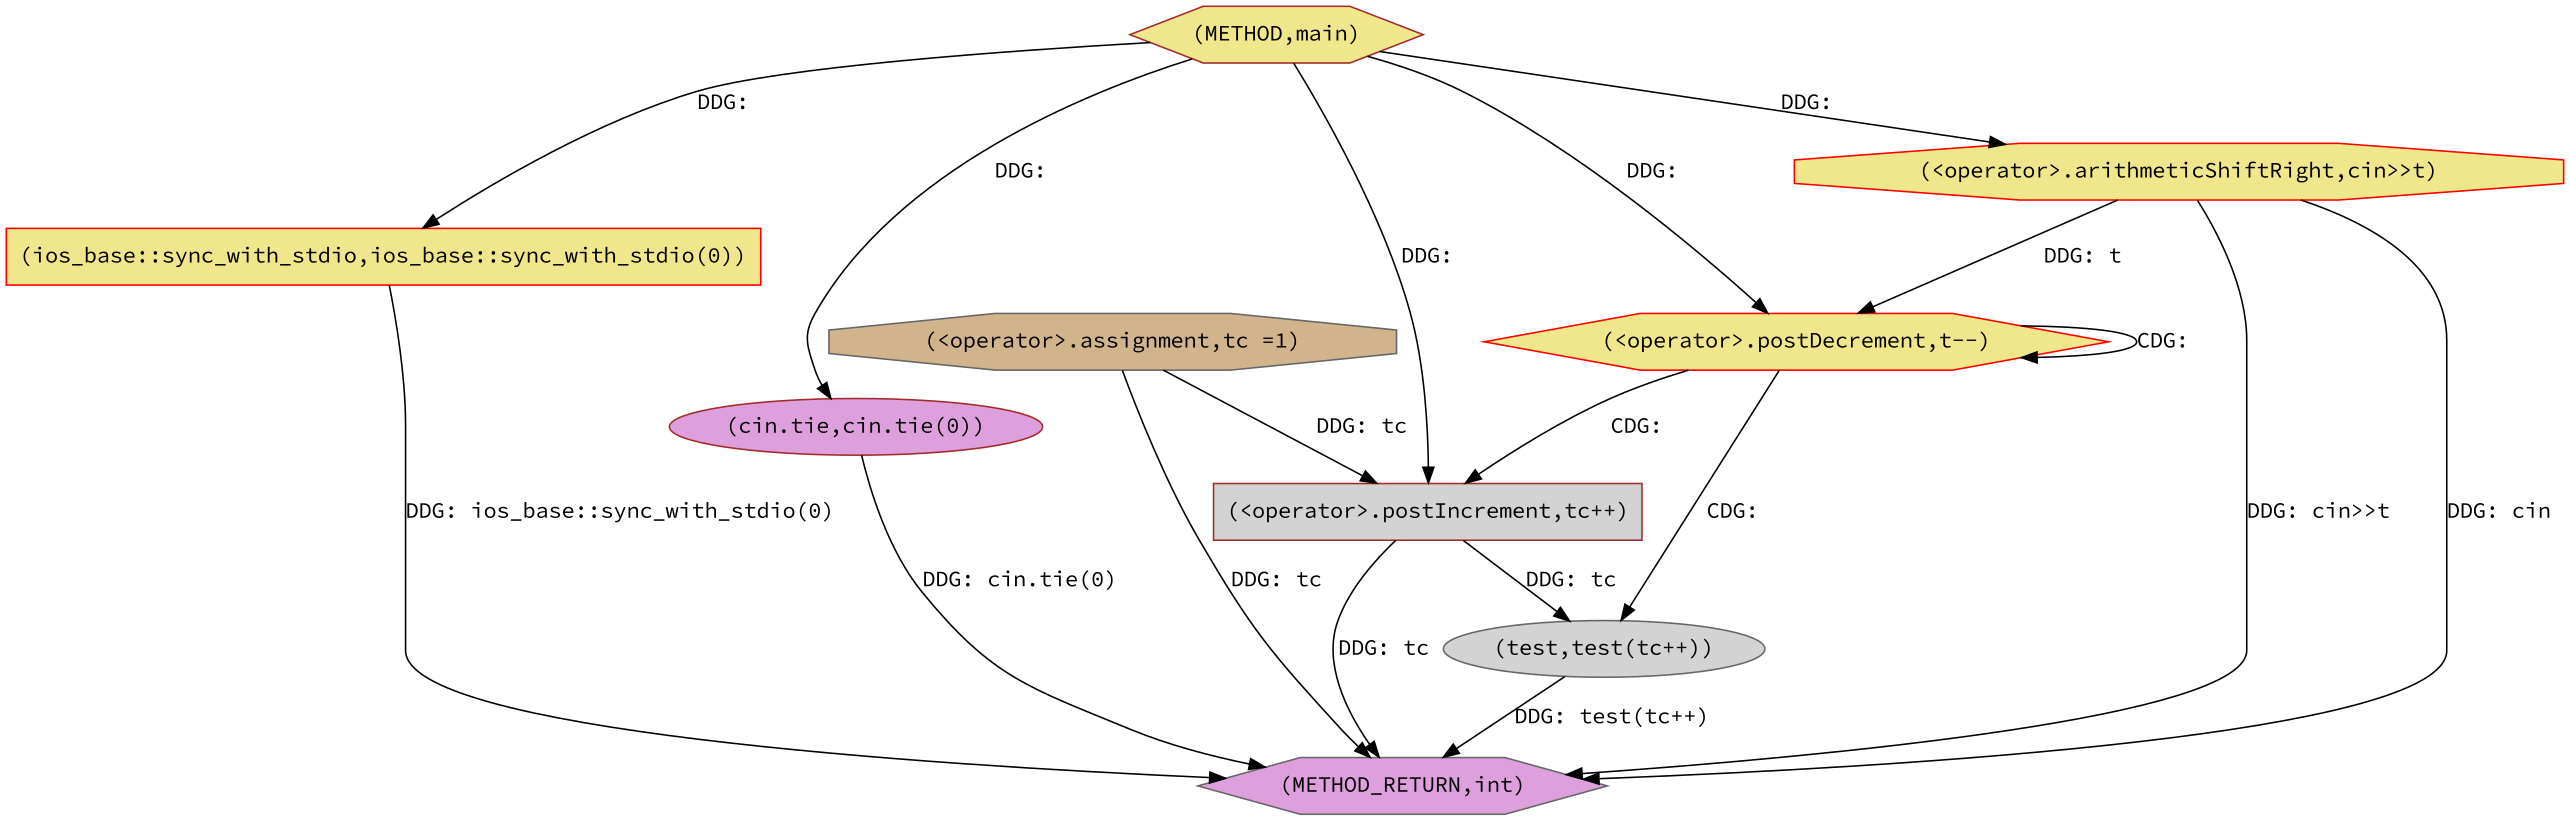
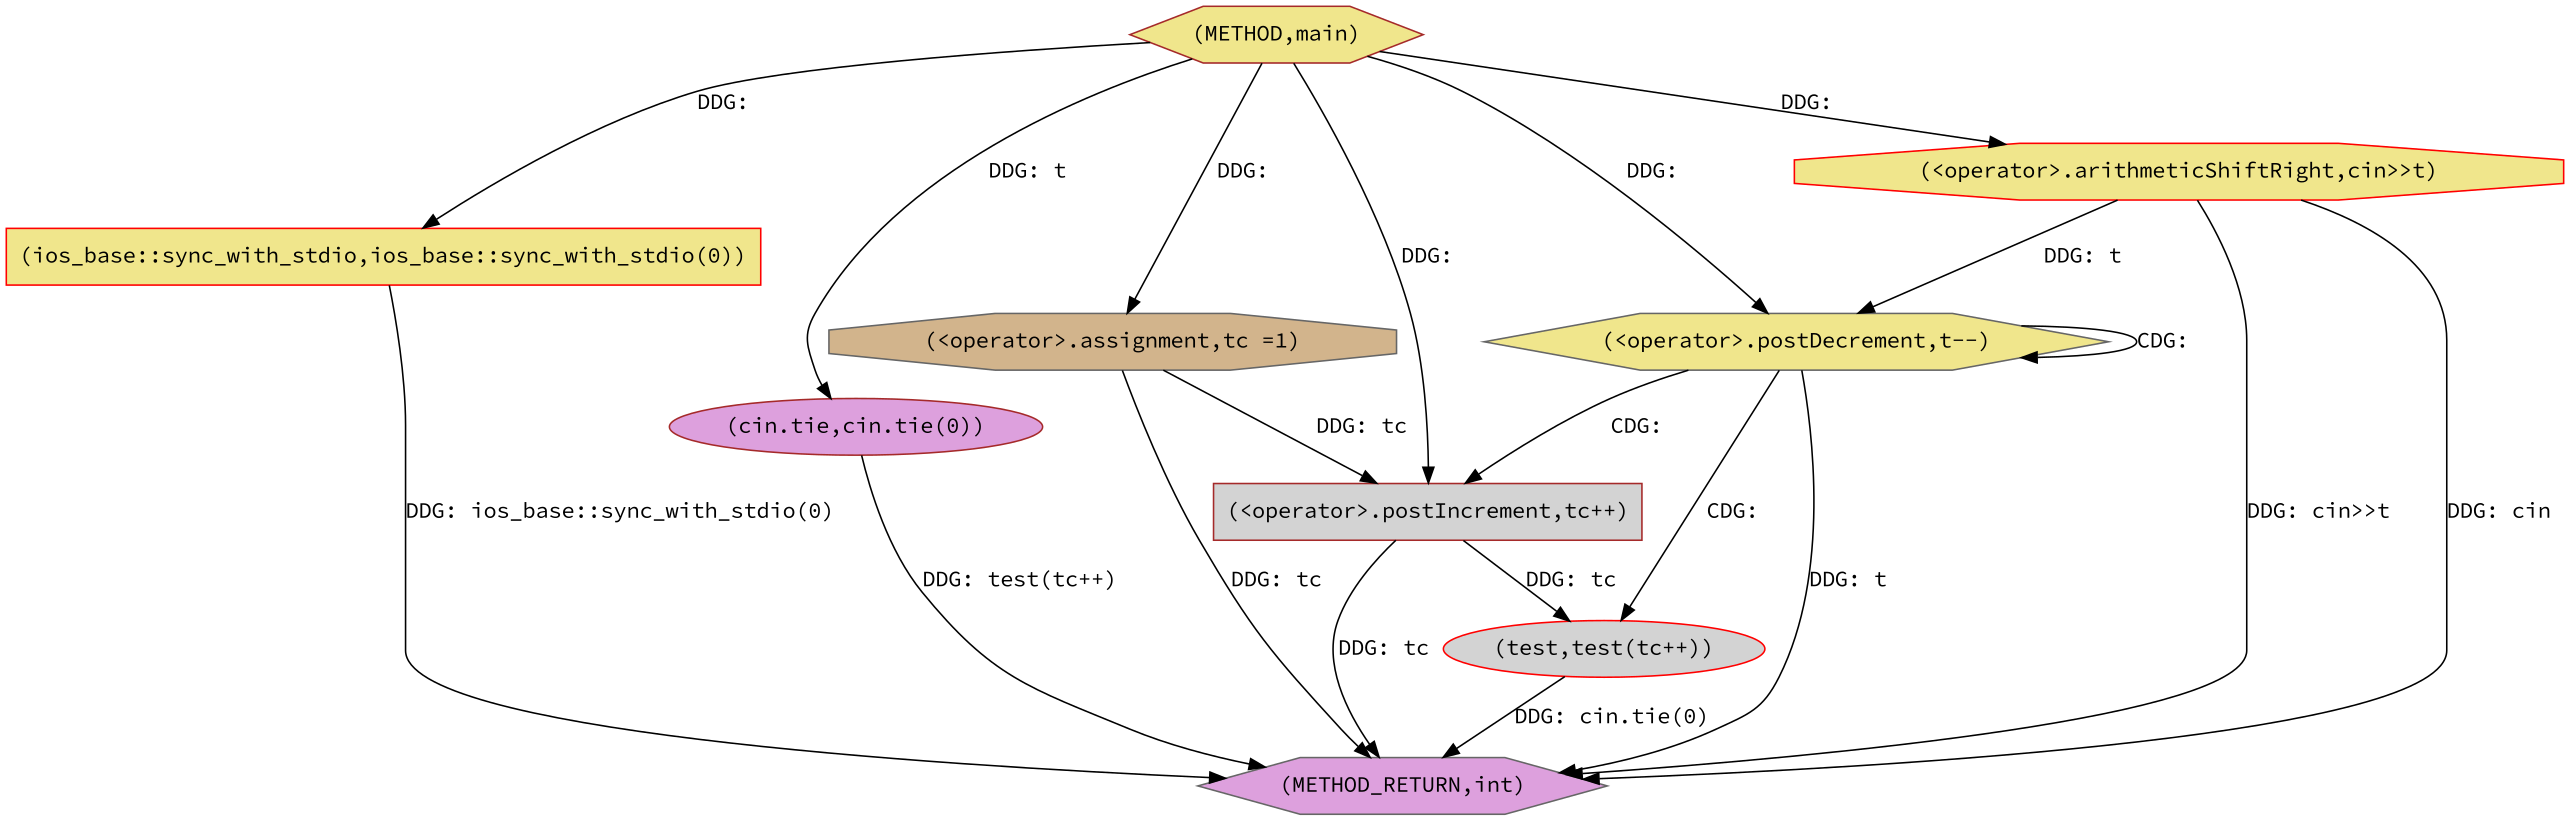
edge "(METHOD,main)" -> "(cin.tie,cin.tie(0))": label "DDG: " -> "DDG: t"
edge "(METHOD,main)" -> "(<operator>.assignment,tc =1)": added, label "DDG:"
node "(<operator>.postDecrement,t--)": color red -> gray40
edge "(cin.tie,cin.tie(0))" -> "(METHOD_RETURN,int)": label "DDG: cin.tie(0)" -> "DDG: test(tc++)"
edge "(<operator>.postDecrement,t--)" -> "(METHOD_RETURN,int)": added, label "DDG: t"
node "(test,test(tc++))": color gray40 -> red
edge "(test,test(tc++))" -> "(METHOD_RETURN,int)": label "DDG: test(tc++)" -> "DDG: cin.tie(0)"
